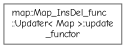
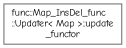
node "map::Map_InsDel_func ::Updater< Map >::update _functor": label "map::Map_InsDel_func ::Updater< Map >::update _functor" -> "func::Map_InsDel_func ::Updater< Map >::update _functor"
